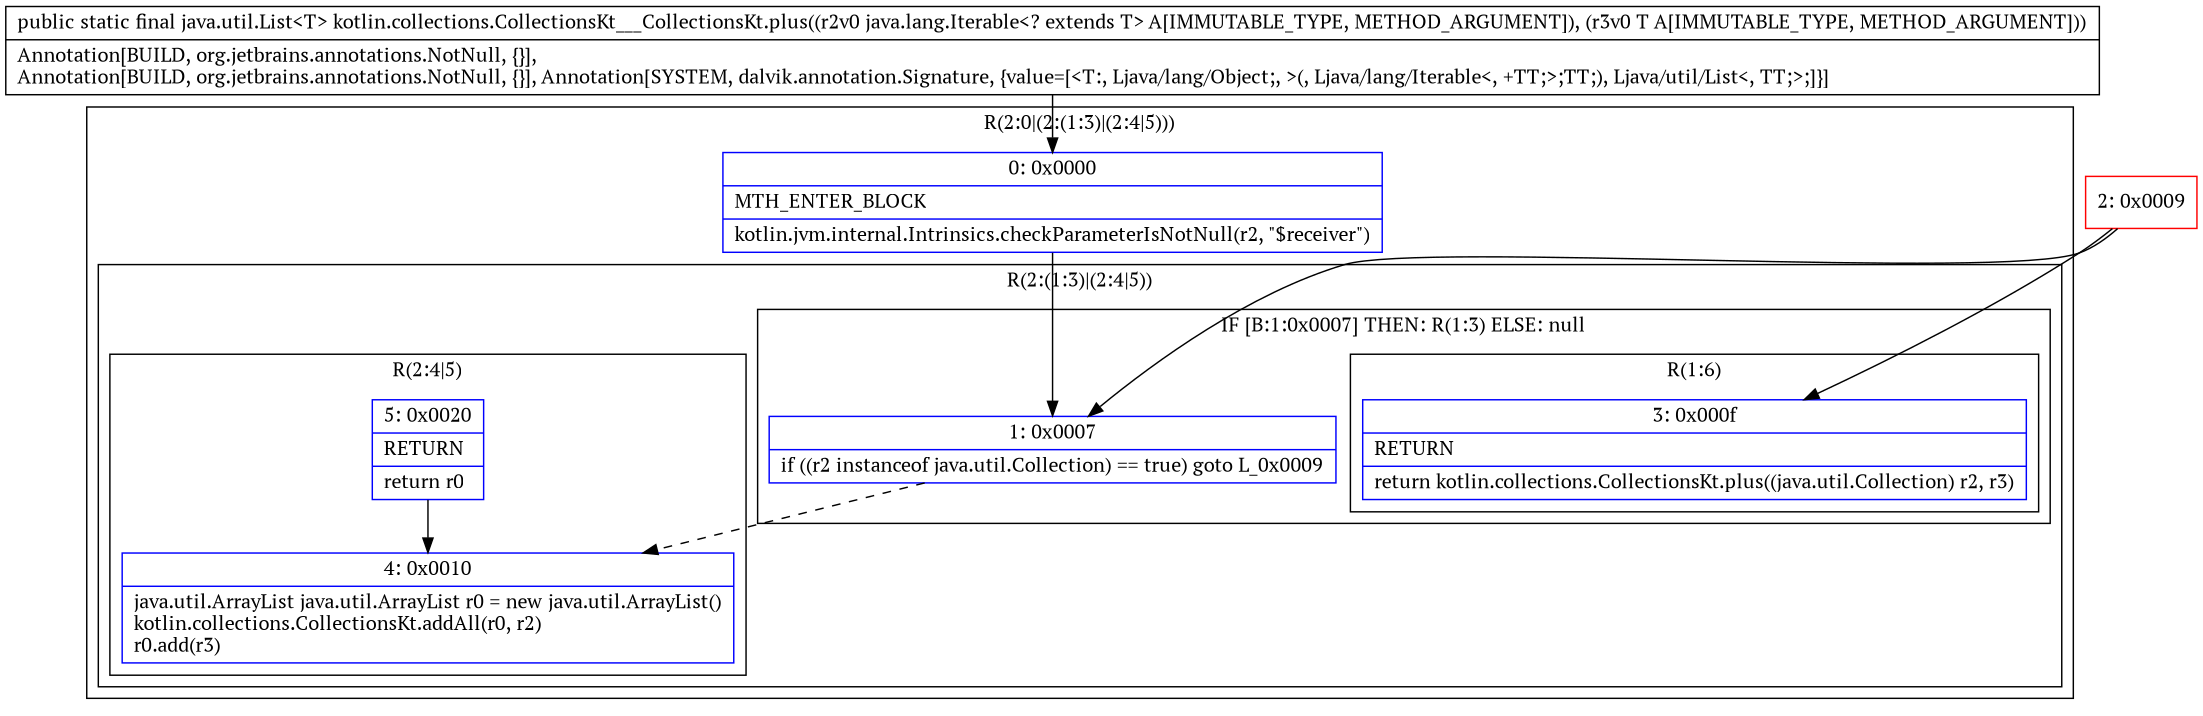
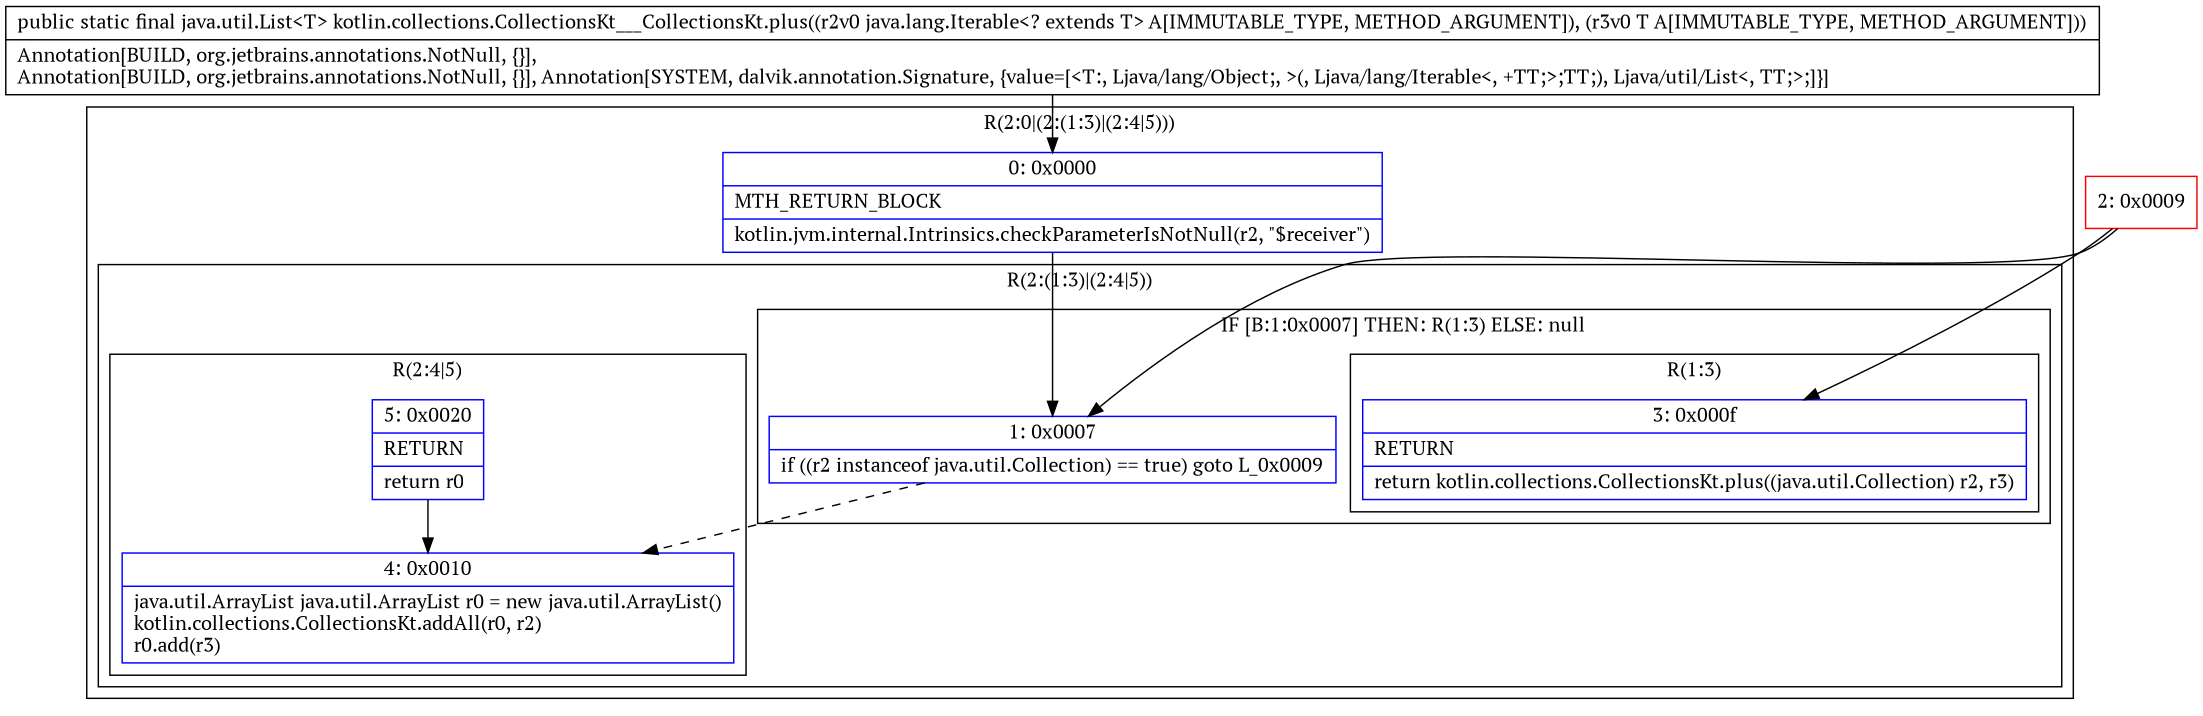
node "0: 0x0000": text "MTH_ENTER_BLOCK" -> "MTH_RETURN_BLOCK"
cluster "R(1:6)": label "R(1:6)" -> "R(1:3)"
